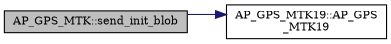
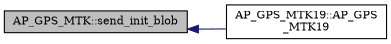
edge "AP_GPS_MTK::send_init_blob" -> "AP_GPS_MTK19::AP_GPS _MTK19": reversed
